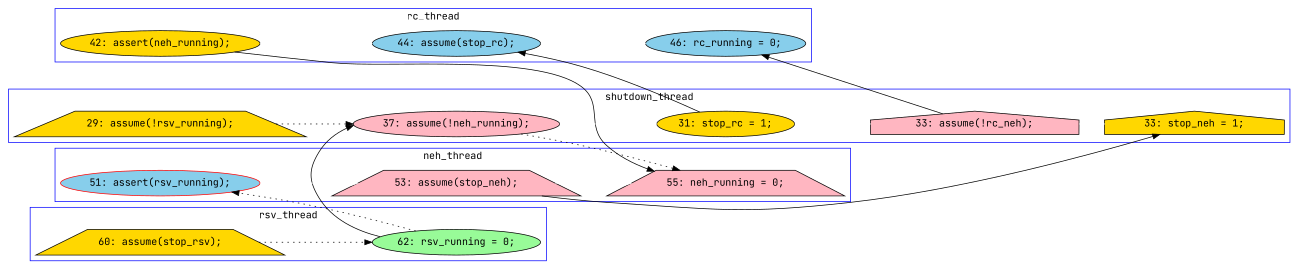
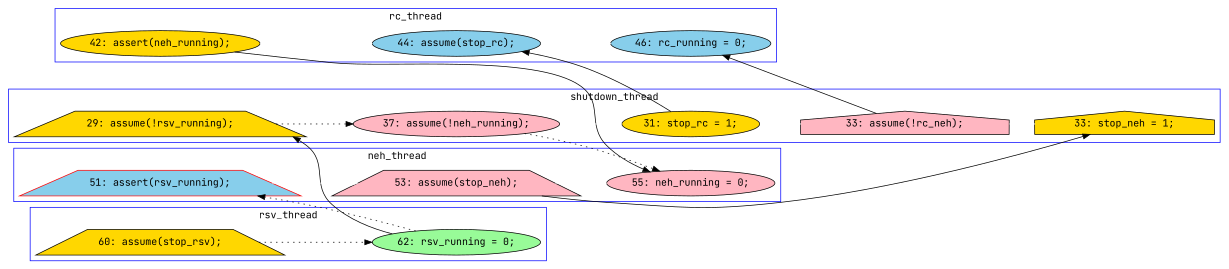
node "51: assert(rsv_running);": shape ellipse -> trapezium
node "55: neh_running = 0;": shape trapezium -> ellipse
edge "62: rsv_running = 0;" -> "37: assume(!neh_running);": now "62: rsv_running = 0;" -> "29: assume(!rsv_running);"
